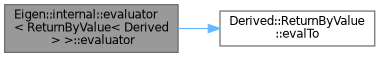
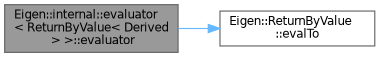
node "Derived::ReturnByValue ::evalTo": label "Derived::ReturnByValue ::evalTo" -> "Eigen::ReturnByValue ::evalTo"
